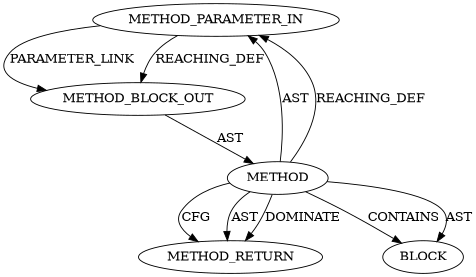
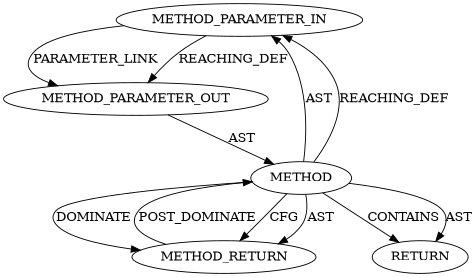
node "METHOD_BLOCK_OUT": label "METHOD_BLOCK_OUT" -> "METHOD_PARAMETER_OUT"
edge "METHOD_RETURN" -> "METHOD": added, label "POST_DOMINATE"
node "BLOCK": label "BLOCK" -> "RETURN"
